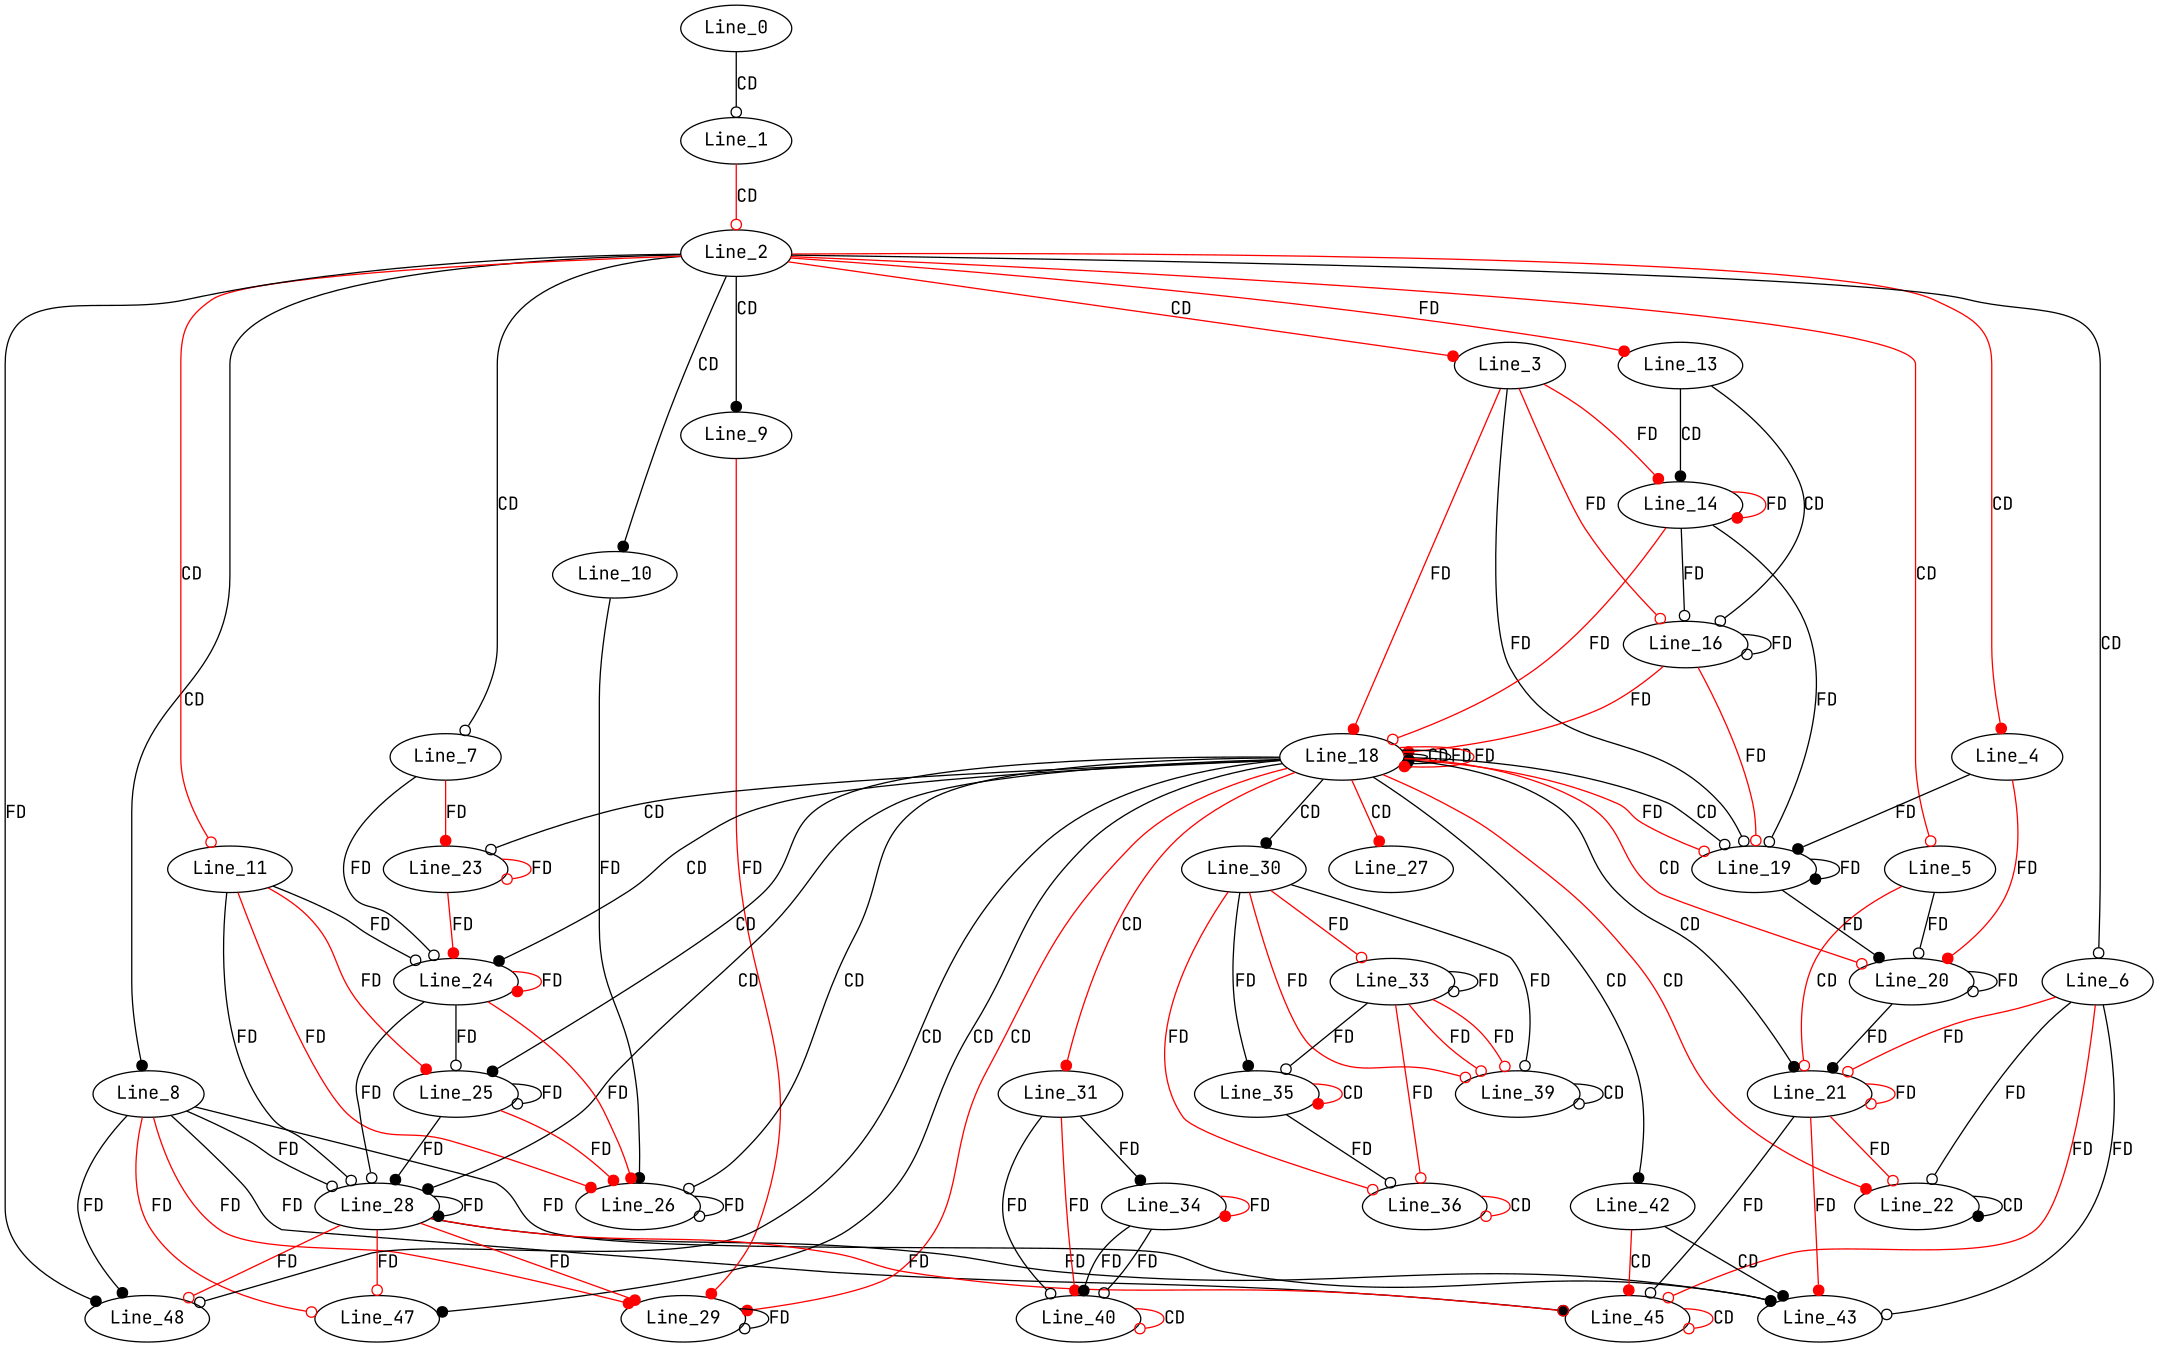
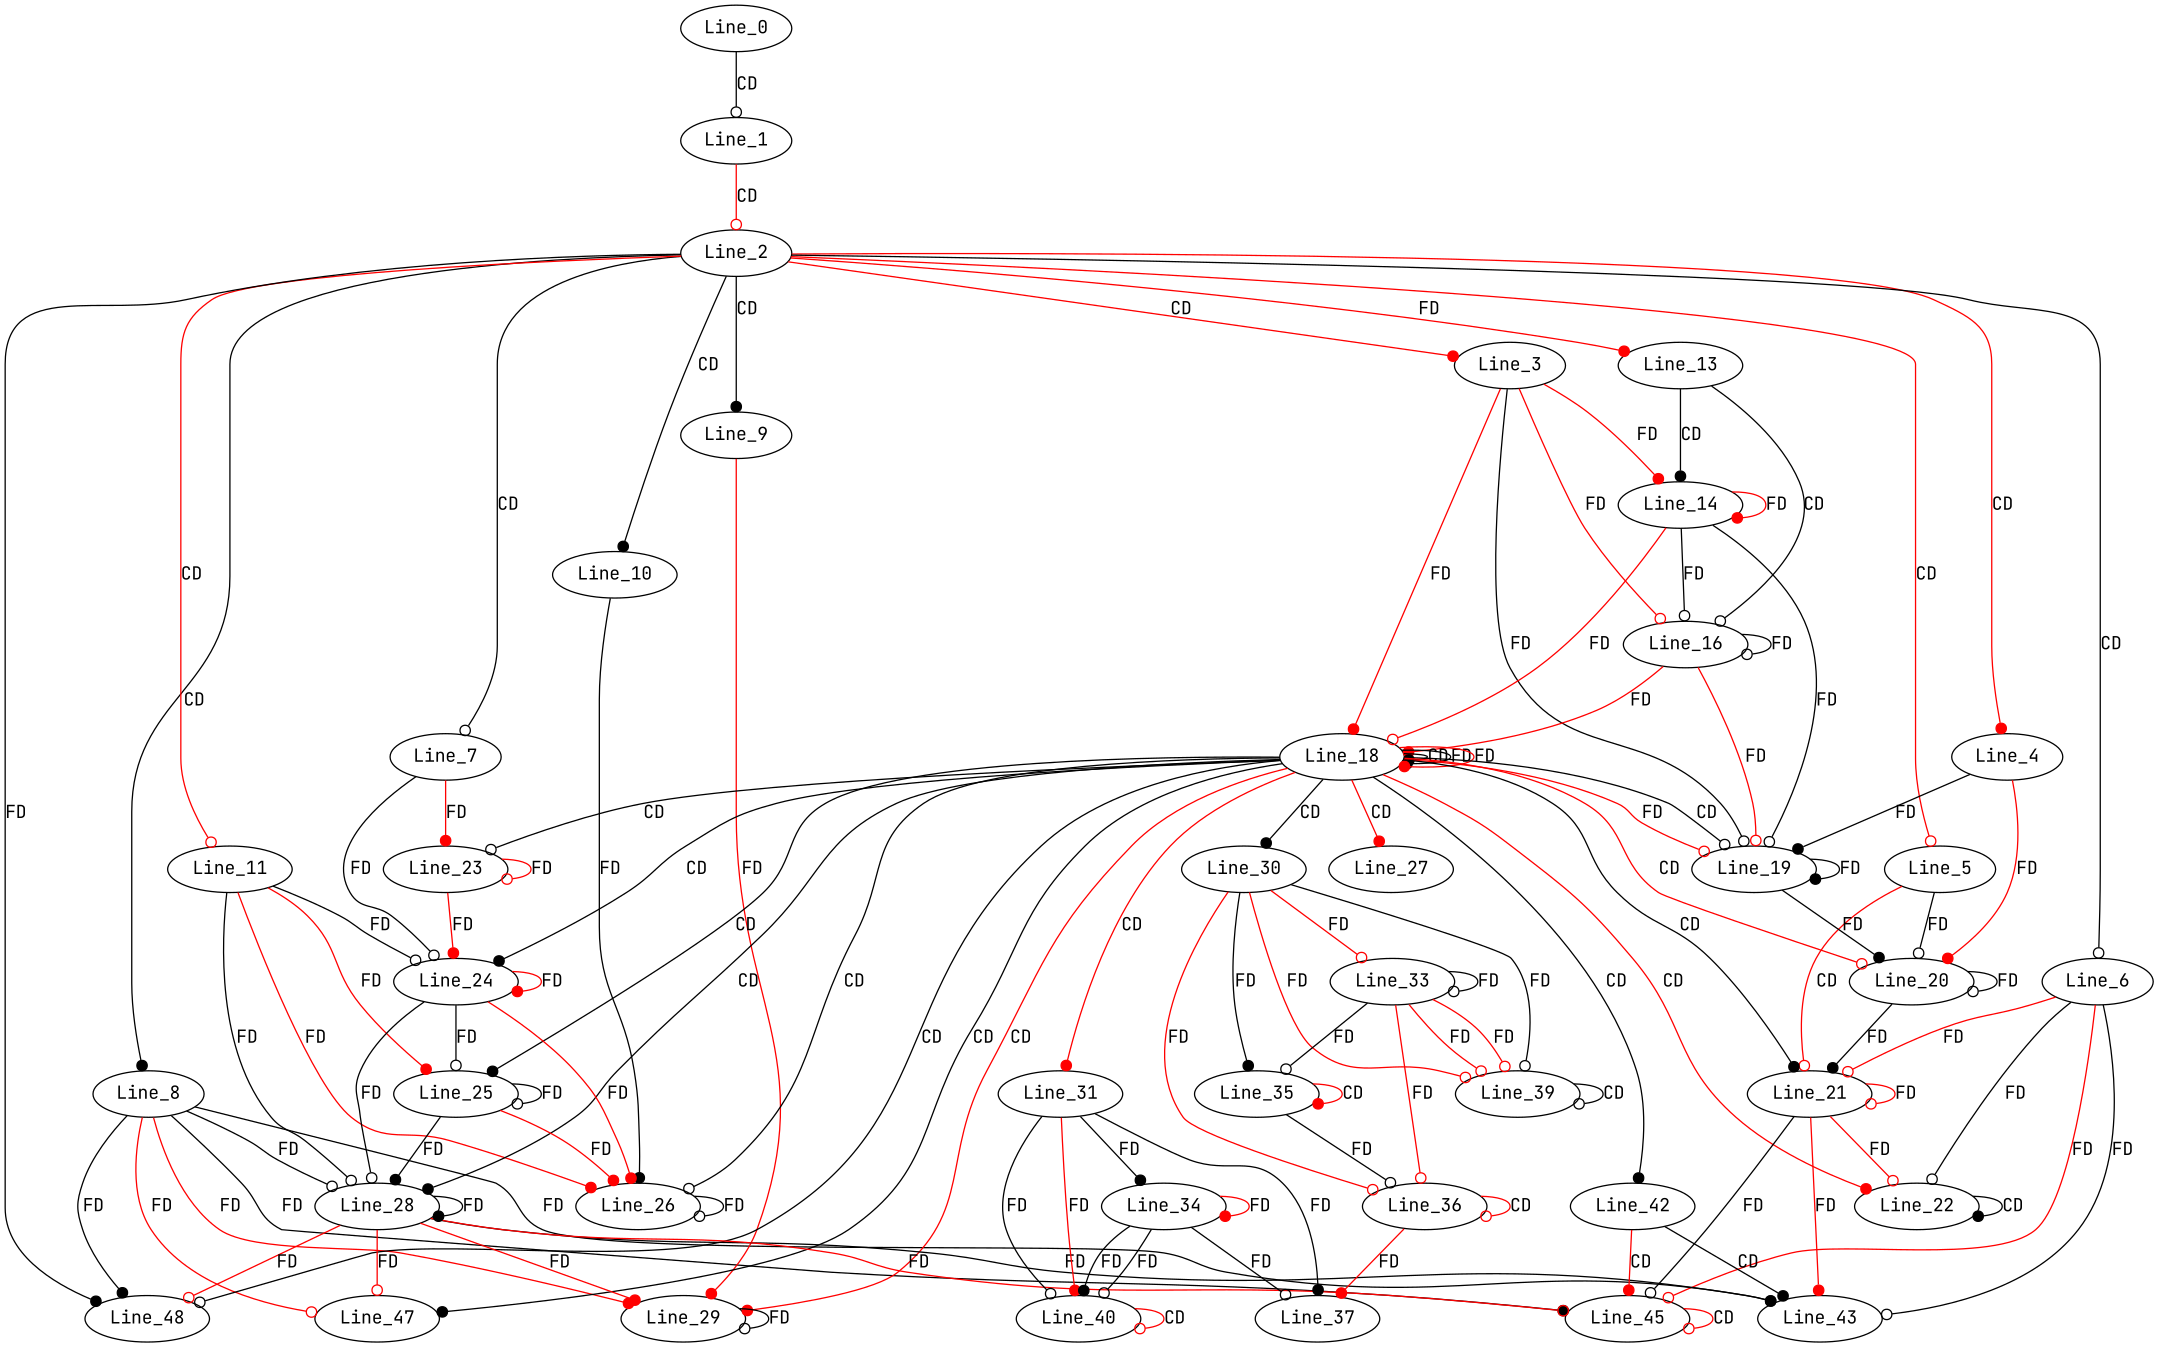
node "Line_37": added
